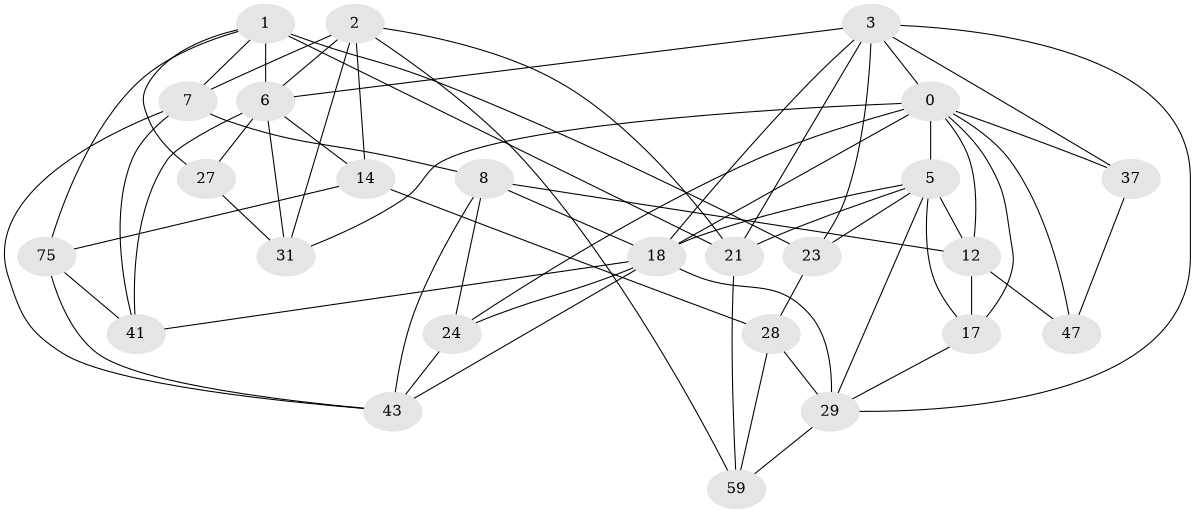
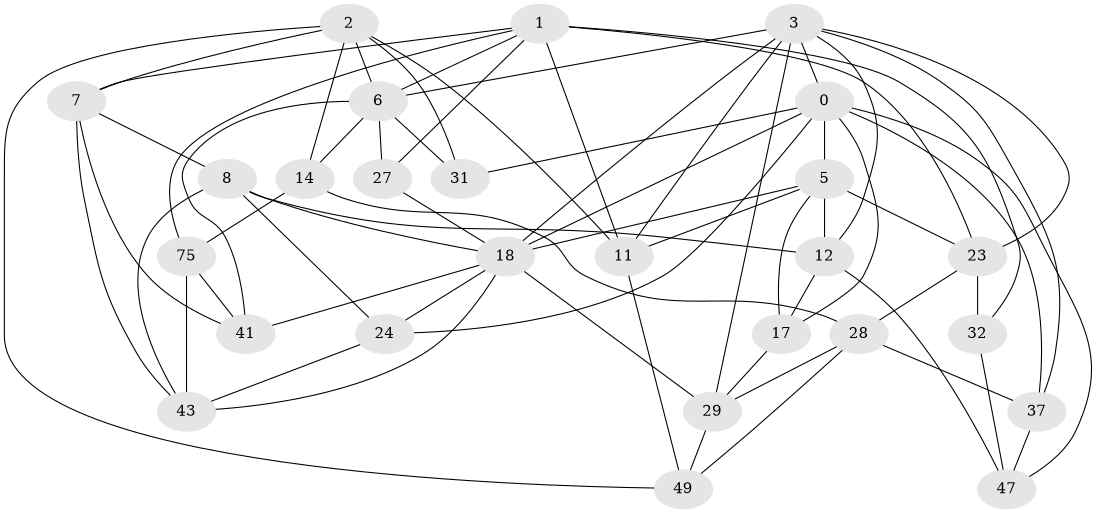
edge "0" -- "12": now "3" -- "12"
edge "27" -- "31": now "27" -- "18"
node "21": label "21" -> "11"
edge "5" -- "29": removed
node "32": added
edge "28" -- "37": added
node "59": label "59" -> "49"
